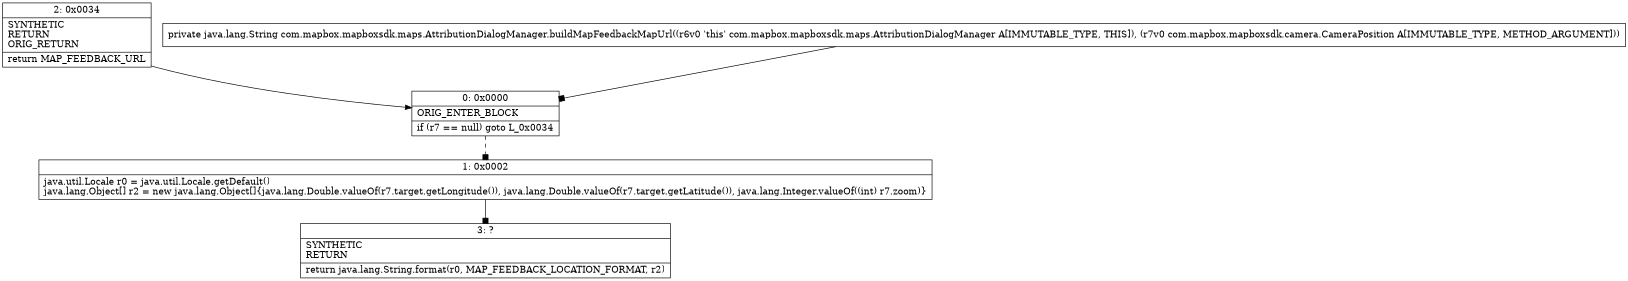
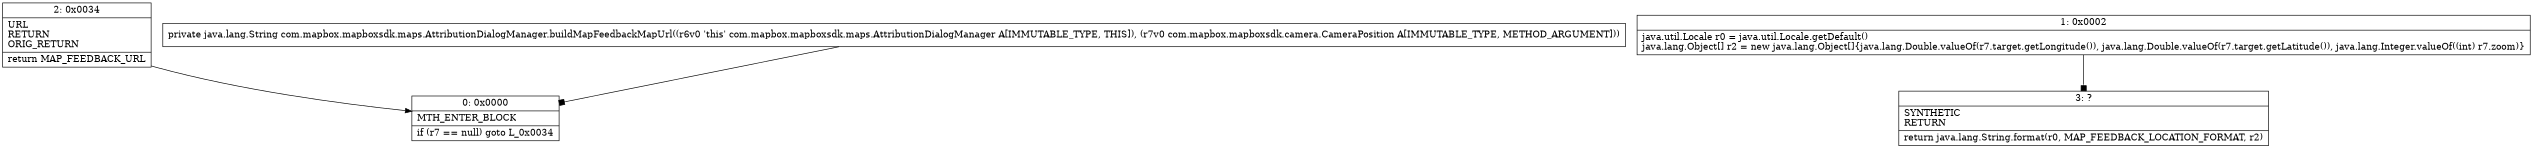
node "2: 0x0034": text "SYNTHETIC" -> "URL"
node "0: 0x0000": text "ORIG_ENTER_BLOCK" -> "MTH_ENTER_BLOCK"
edge "0: 0x0000" -> "1: 0x0002": removed
